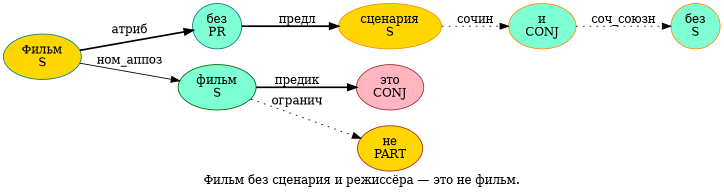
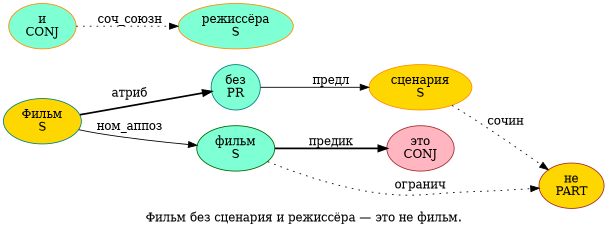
edge "без PR" -> "сценария S": style bold -> solid
edge "сценария S" -> "и CONJ": now "сценария S" -> "не PART"
node "без S": label "без S" -> "режиссёра S"
